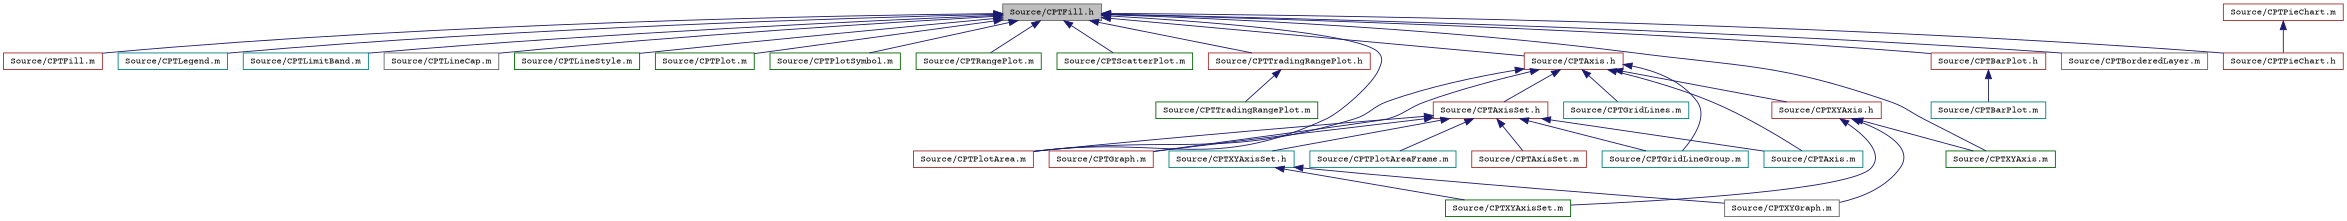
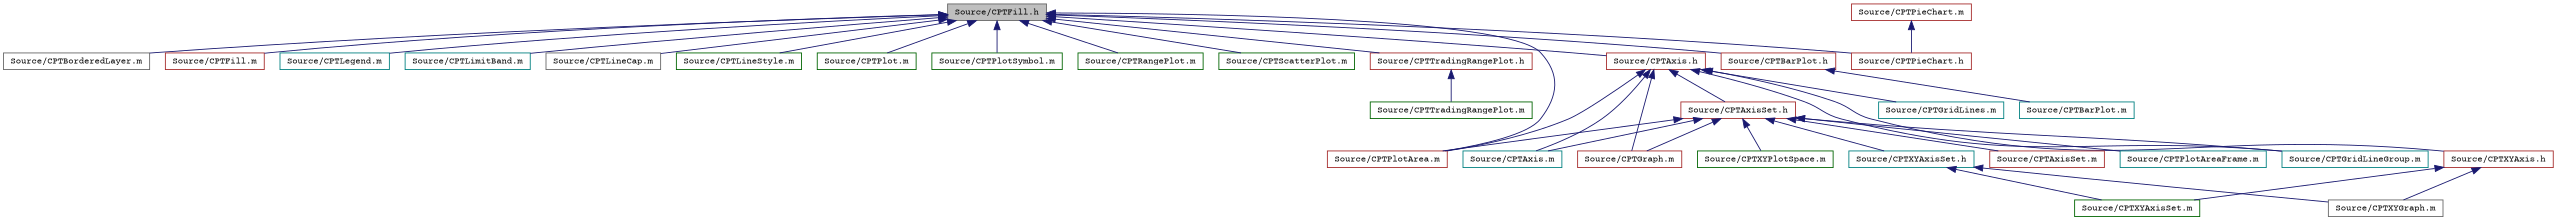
node "Source/CPTXYPlotSpace.m": added
node "Source/CPTXYAxis.m": removed
